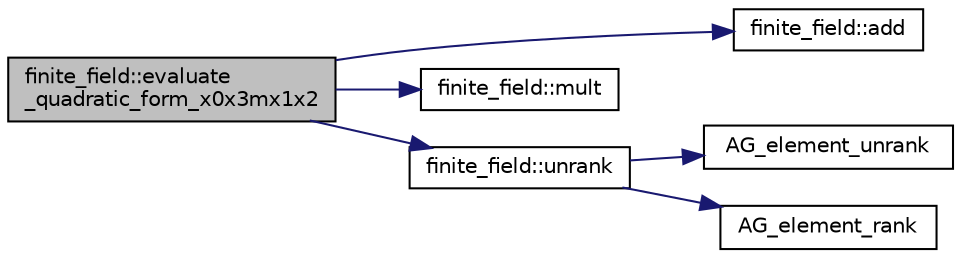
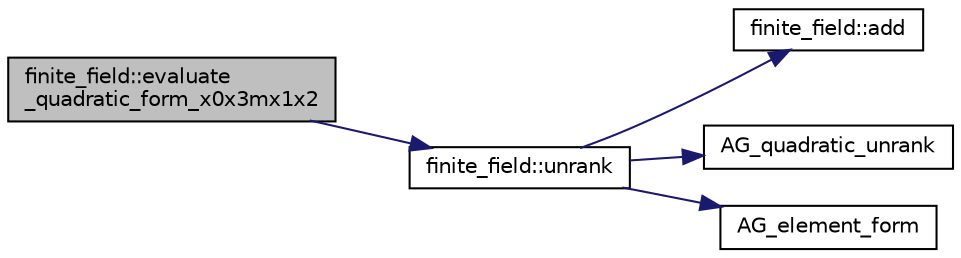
edge "finite_field::evaluate _quadratic_form_x0x3mx1x2" -> "finite_field::add": now "finite_field::unrank" -> "finite_field::add"
node "finite_field::mult": removed
node "AG_element_unrank": label "AG_element_unrank" -> "AG_quadratic_unrank"
node "AG_element_rank": label "AG_element_rank" -> "AG_element_form"
